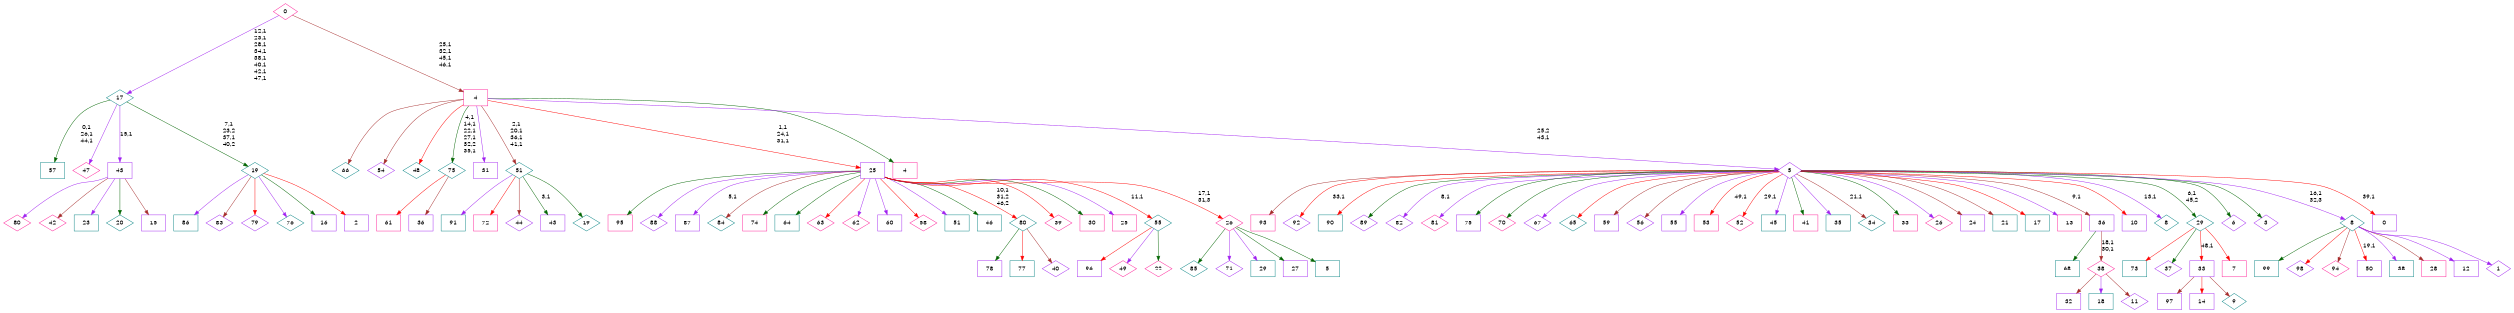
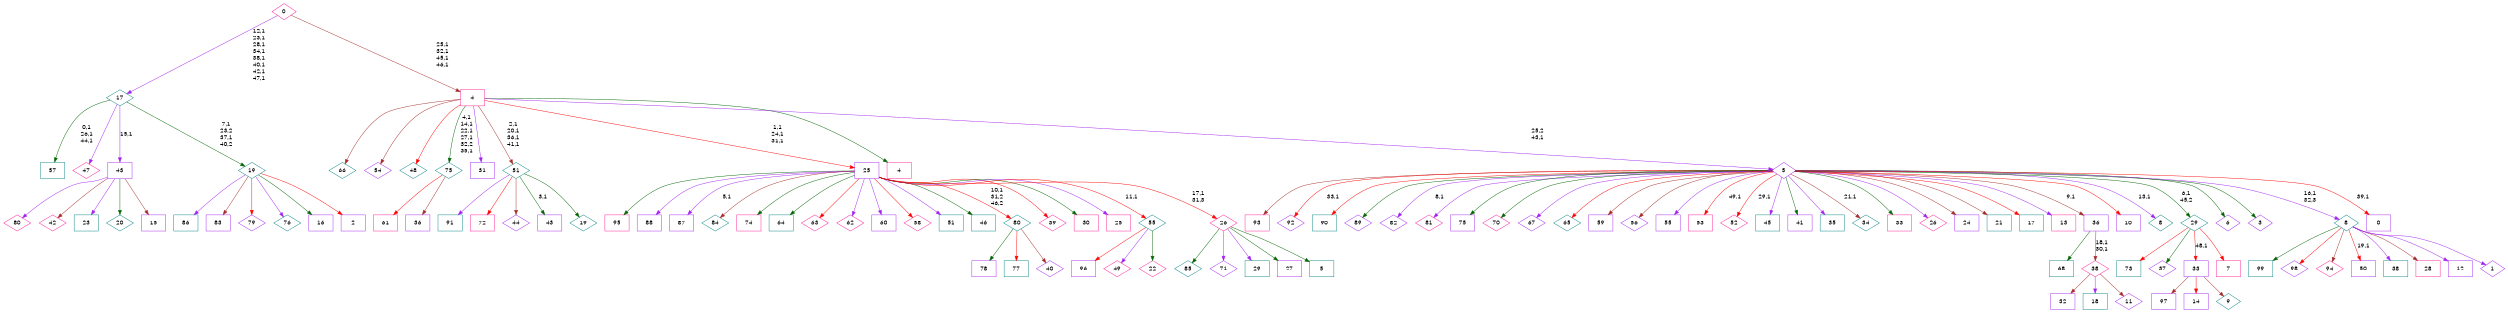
node "83": shape diamond -> box
node "88": shape diamond -> box
node "41": color deeppink -> purple
